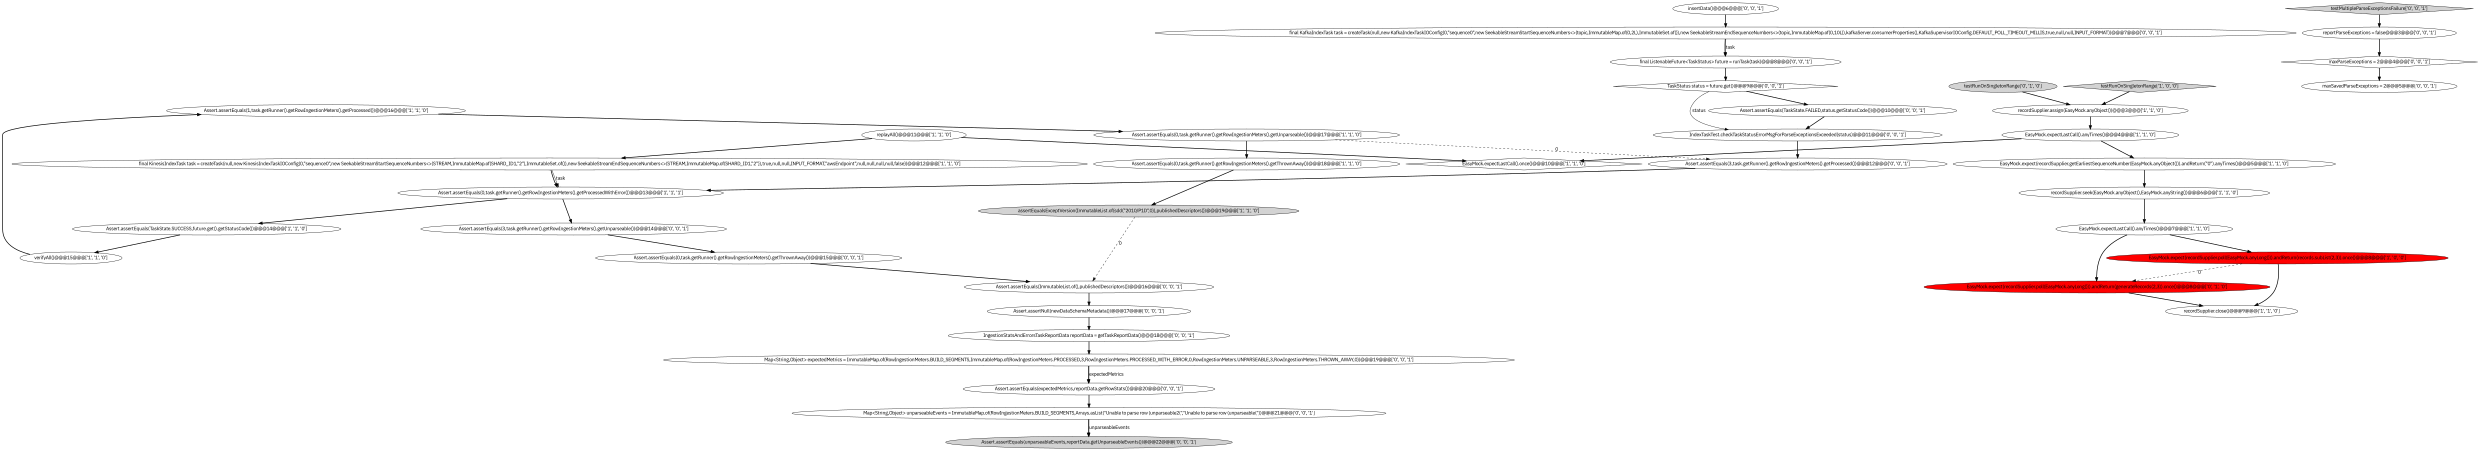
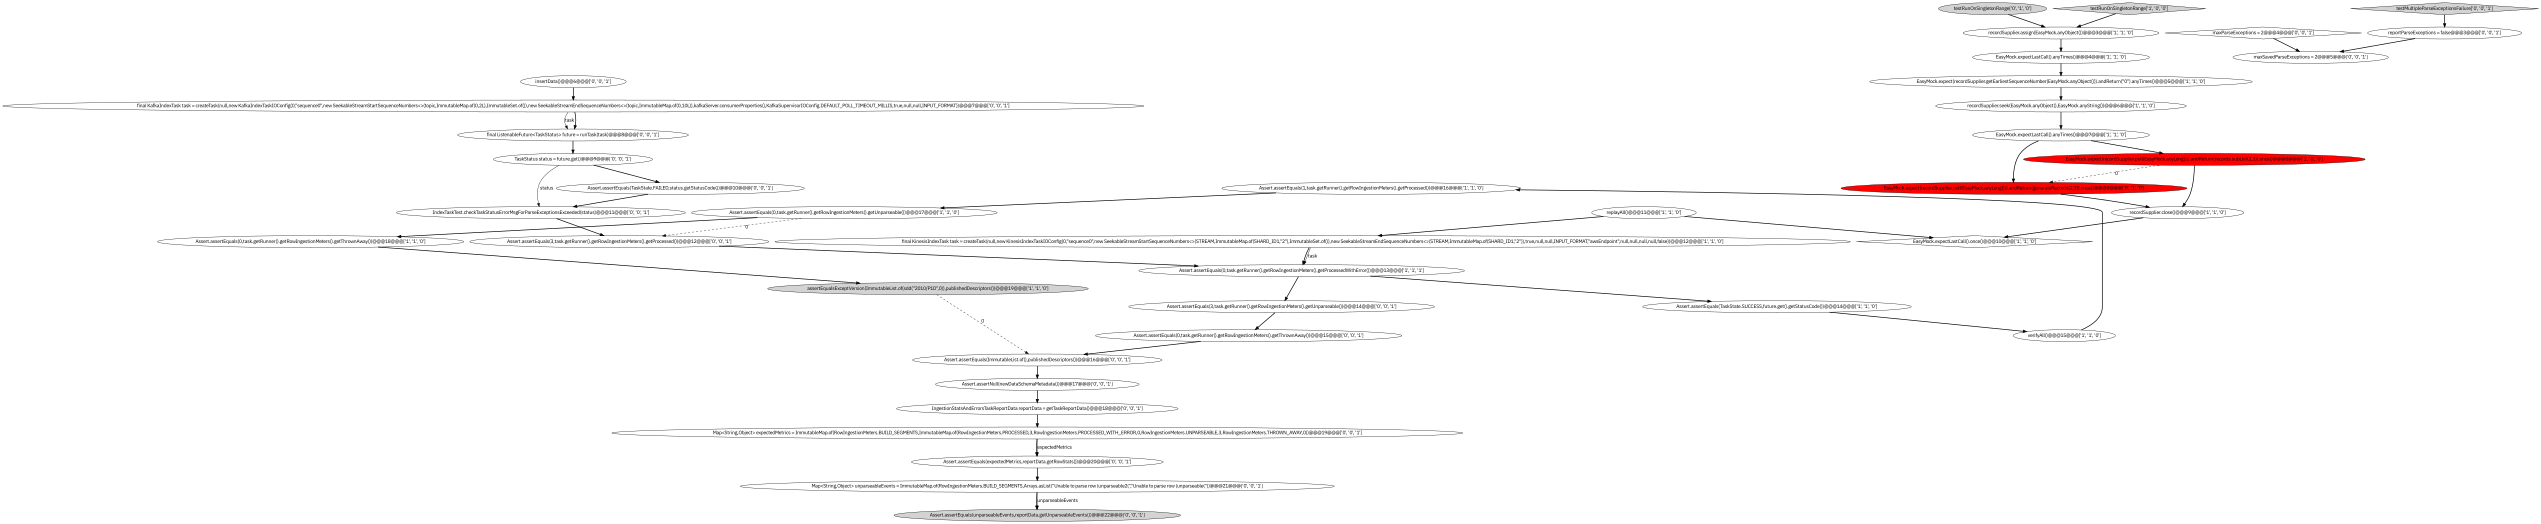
edge "reportParseExceptions = false@@@3@@@['0', '0', '1']" -> "maxParseExceptions = 2@@@4@@@['0', '0', '1']": now "reportParseExceptions = false@@@3@@@['0', '0', '1']" -> "maxSavedParseExceptions = 2@@@5@@@['0', '0', '1']"
node "TaskStatus status = future.get()@@@9@@@['0', '0', '1']": shape diamond -> ellipse
edge "EasyMock.expectLastCall().anyTimes()@@@4@@@['1', '1', '0']" -> "EasyMock.expectLastCall().once()@@@10@@@['1', '1', '0']": now "recordSupplier.close()@@@9@@@['1', '1', '0']" -> "EasyMock.expectLastCall().once()@@@10@@@['1', '1', '0']"
